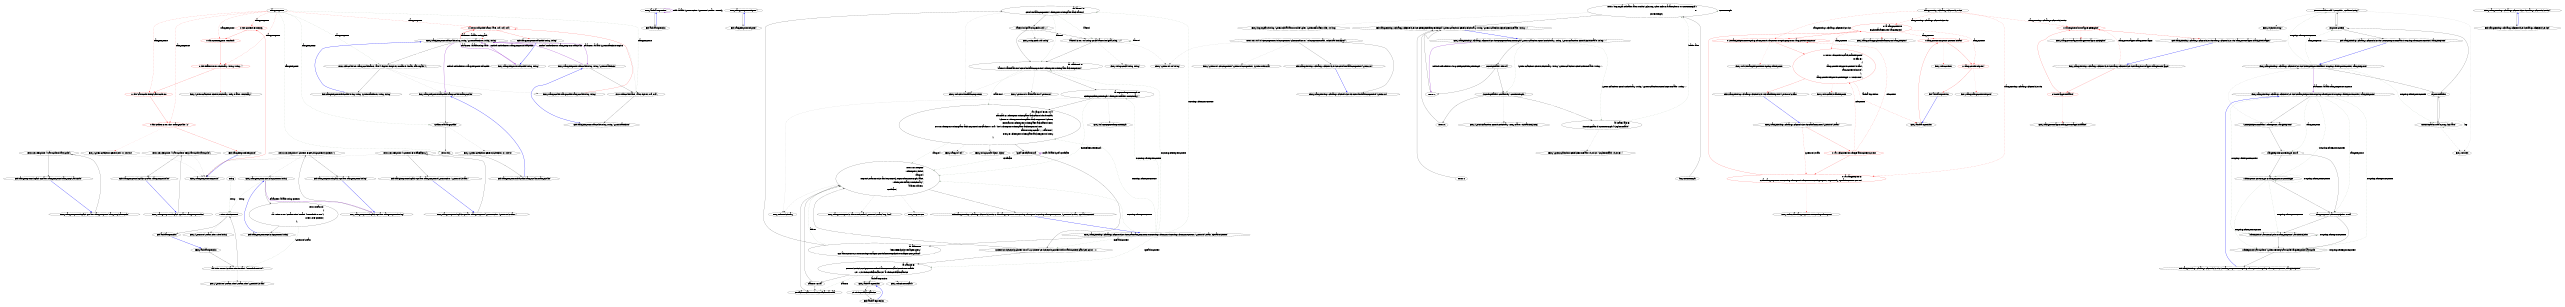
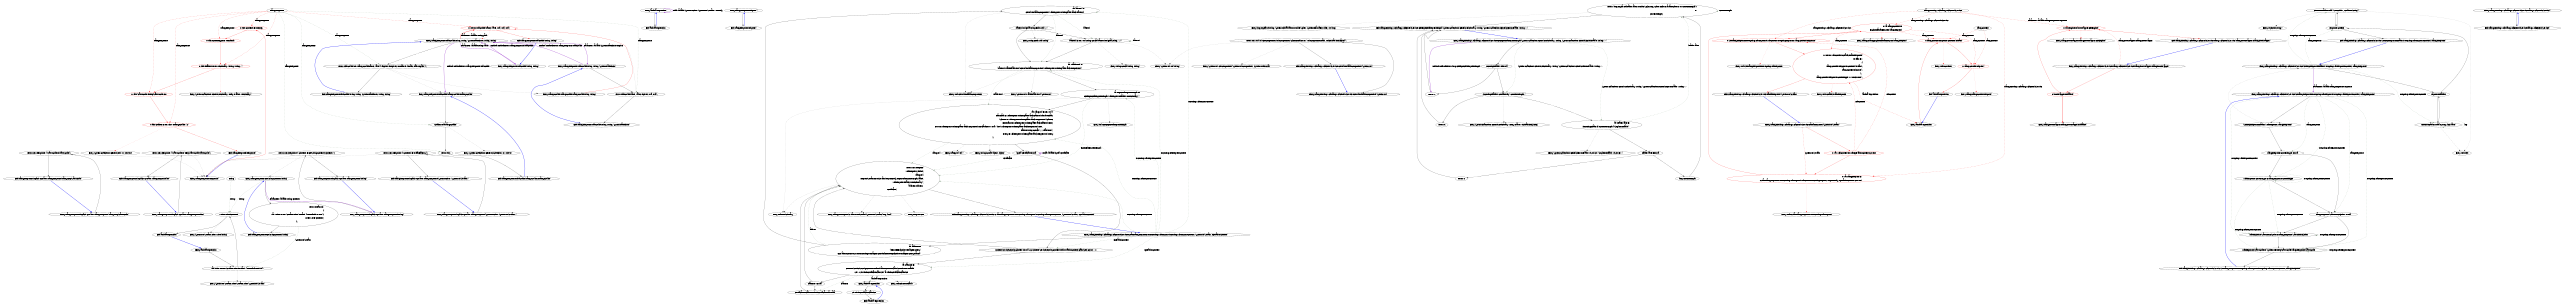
edge "Nancy.Hosting.Wcf.NancyWcfGenericService" -> "0: this.engine = bootstrapper.GetEngine()": label "Nancy.Hosting.Wcf.NancyWcfGenericService" -> "Parameter variable Nancy.Response response"
node "nancyContext": added
edge "0: bootstrapper.Initialise()" -> "Entry Nancy.Bootstrapper.INancyBootstrapper.Initialise()": style dotted -> bold
node "headerValue == null": added
